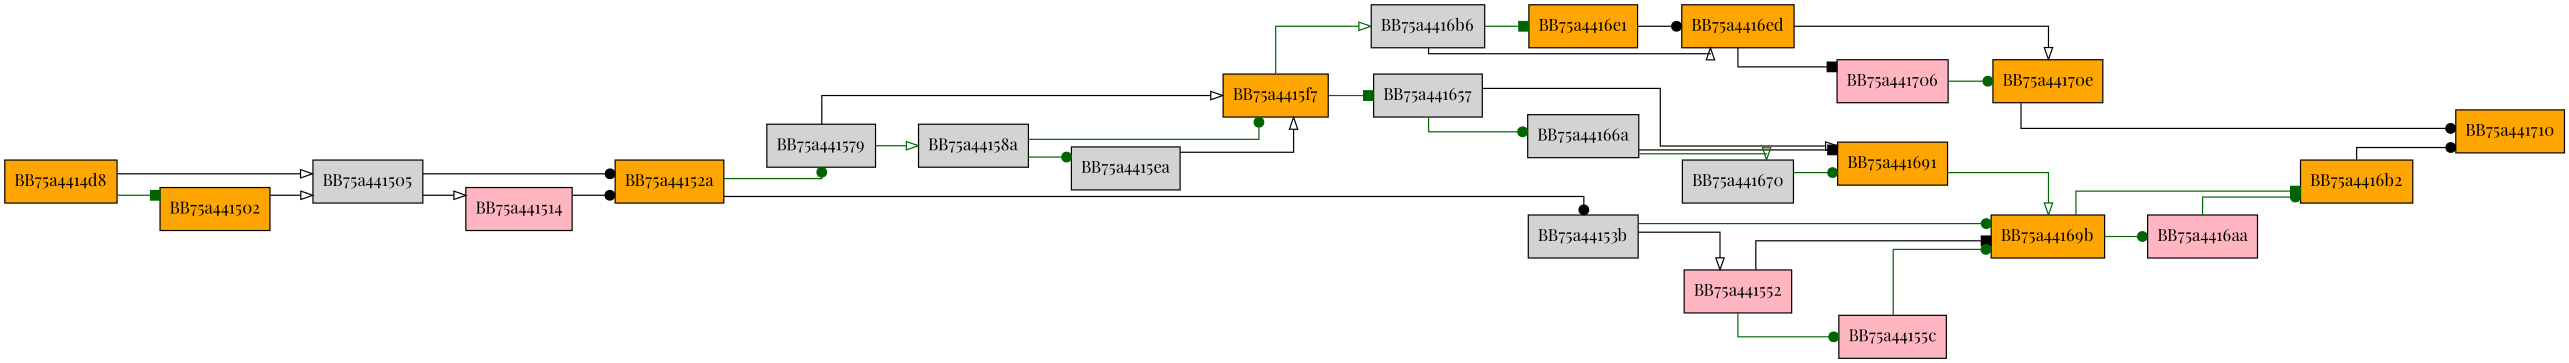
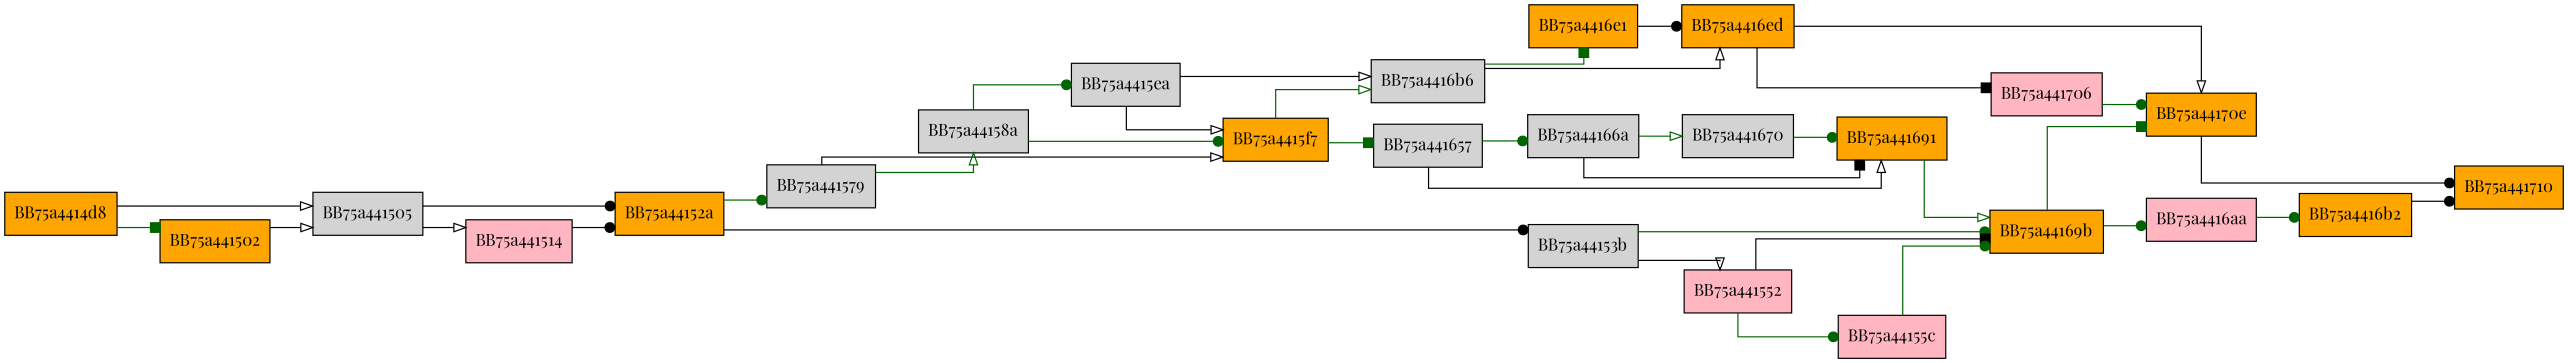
edge "BB75a4415ea" -> "BB75a4416b6": added
edge "BB75a44169b" -> "BB75a4416b2": now "BB75a44169b" -> "BB75a44170e"
